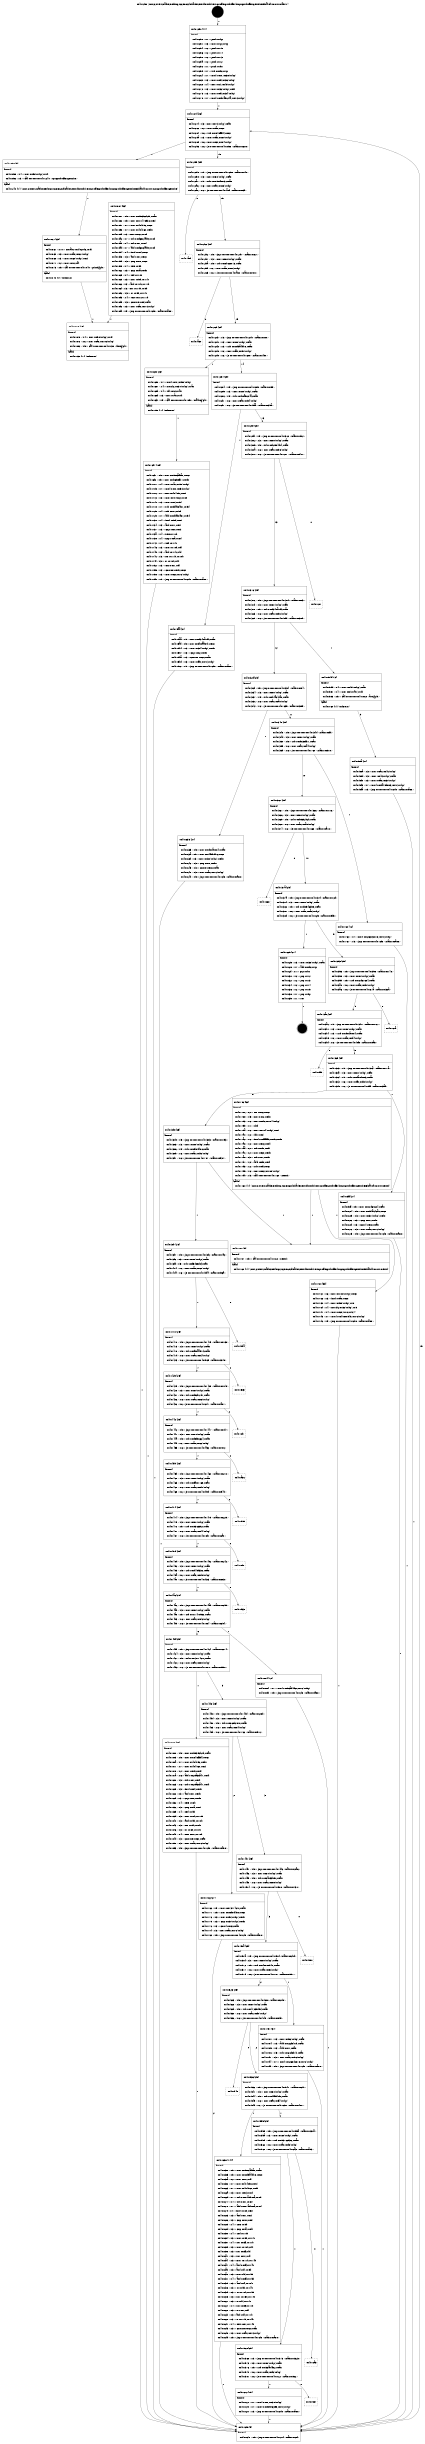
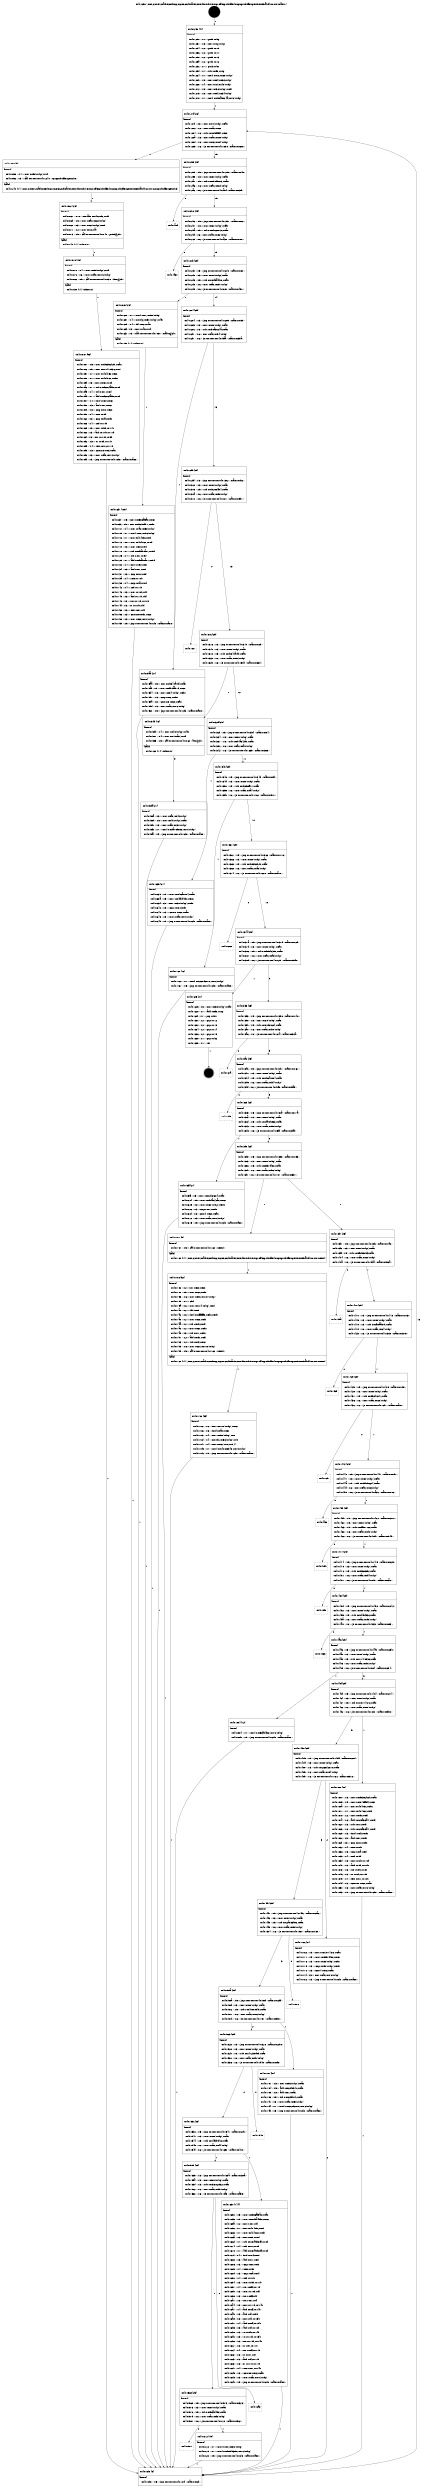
edge "0x401887 [93]" -> "0x401878 [15]": reversed
edge "0x40178c [52]" -> "0x401787 [5]": reversed
